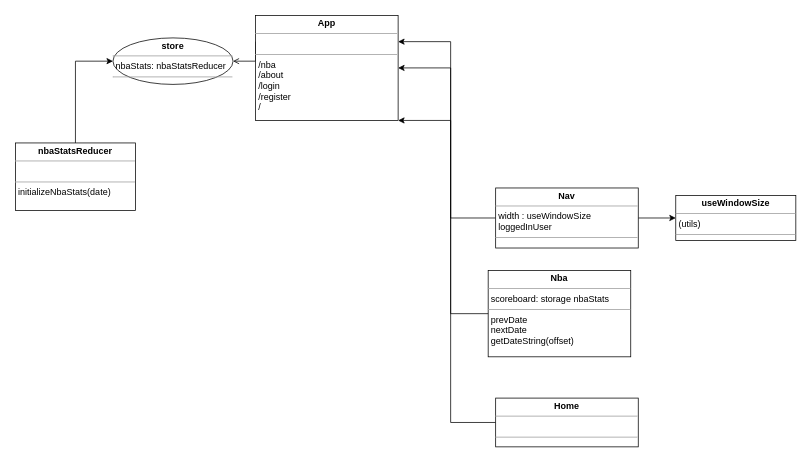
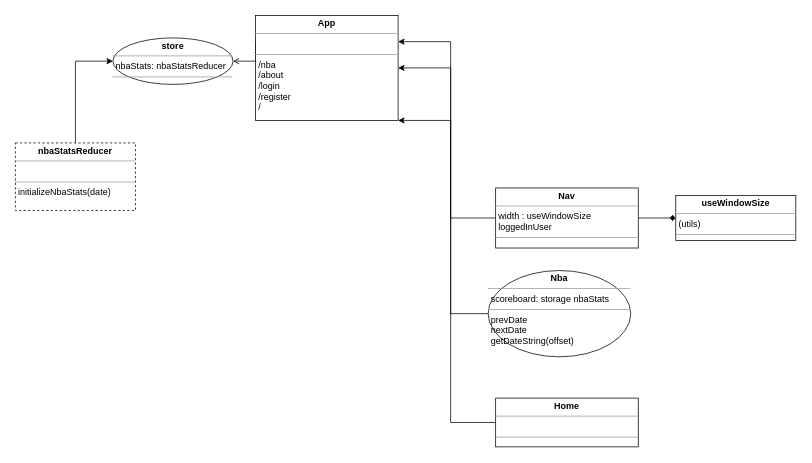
node "nbaStatsReducer initializeNbaStats(date)": style solid -> dashed
edge "Nav width : useWindowSize loggedInUser" -> "useWindowSize (utils)": arrowhead classic -> diamond
node "Nba scoreboard: storage nbaStats prevDate nextDate getDateString(offset)": shape rectangle -> ellipse
